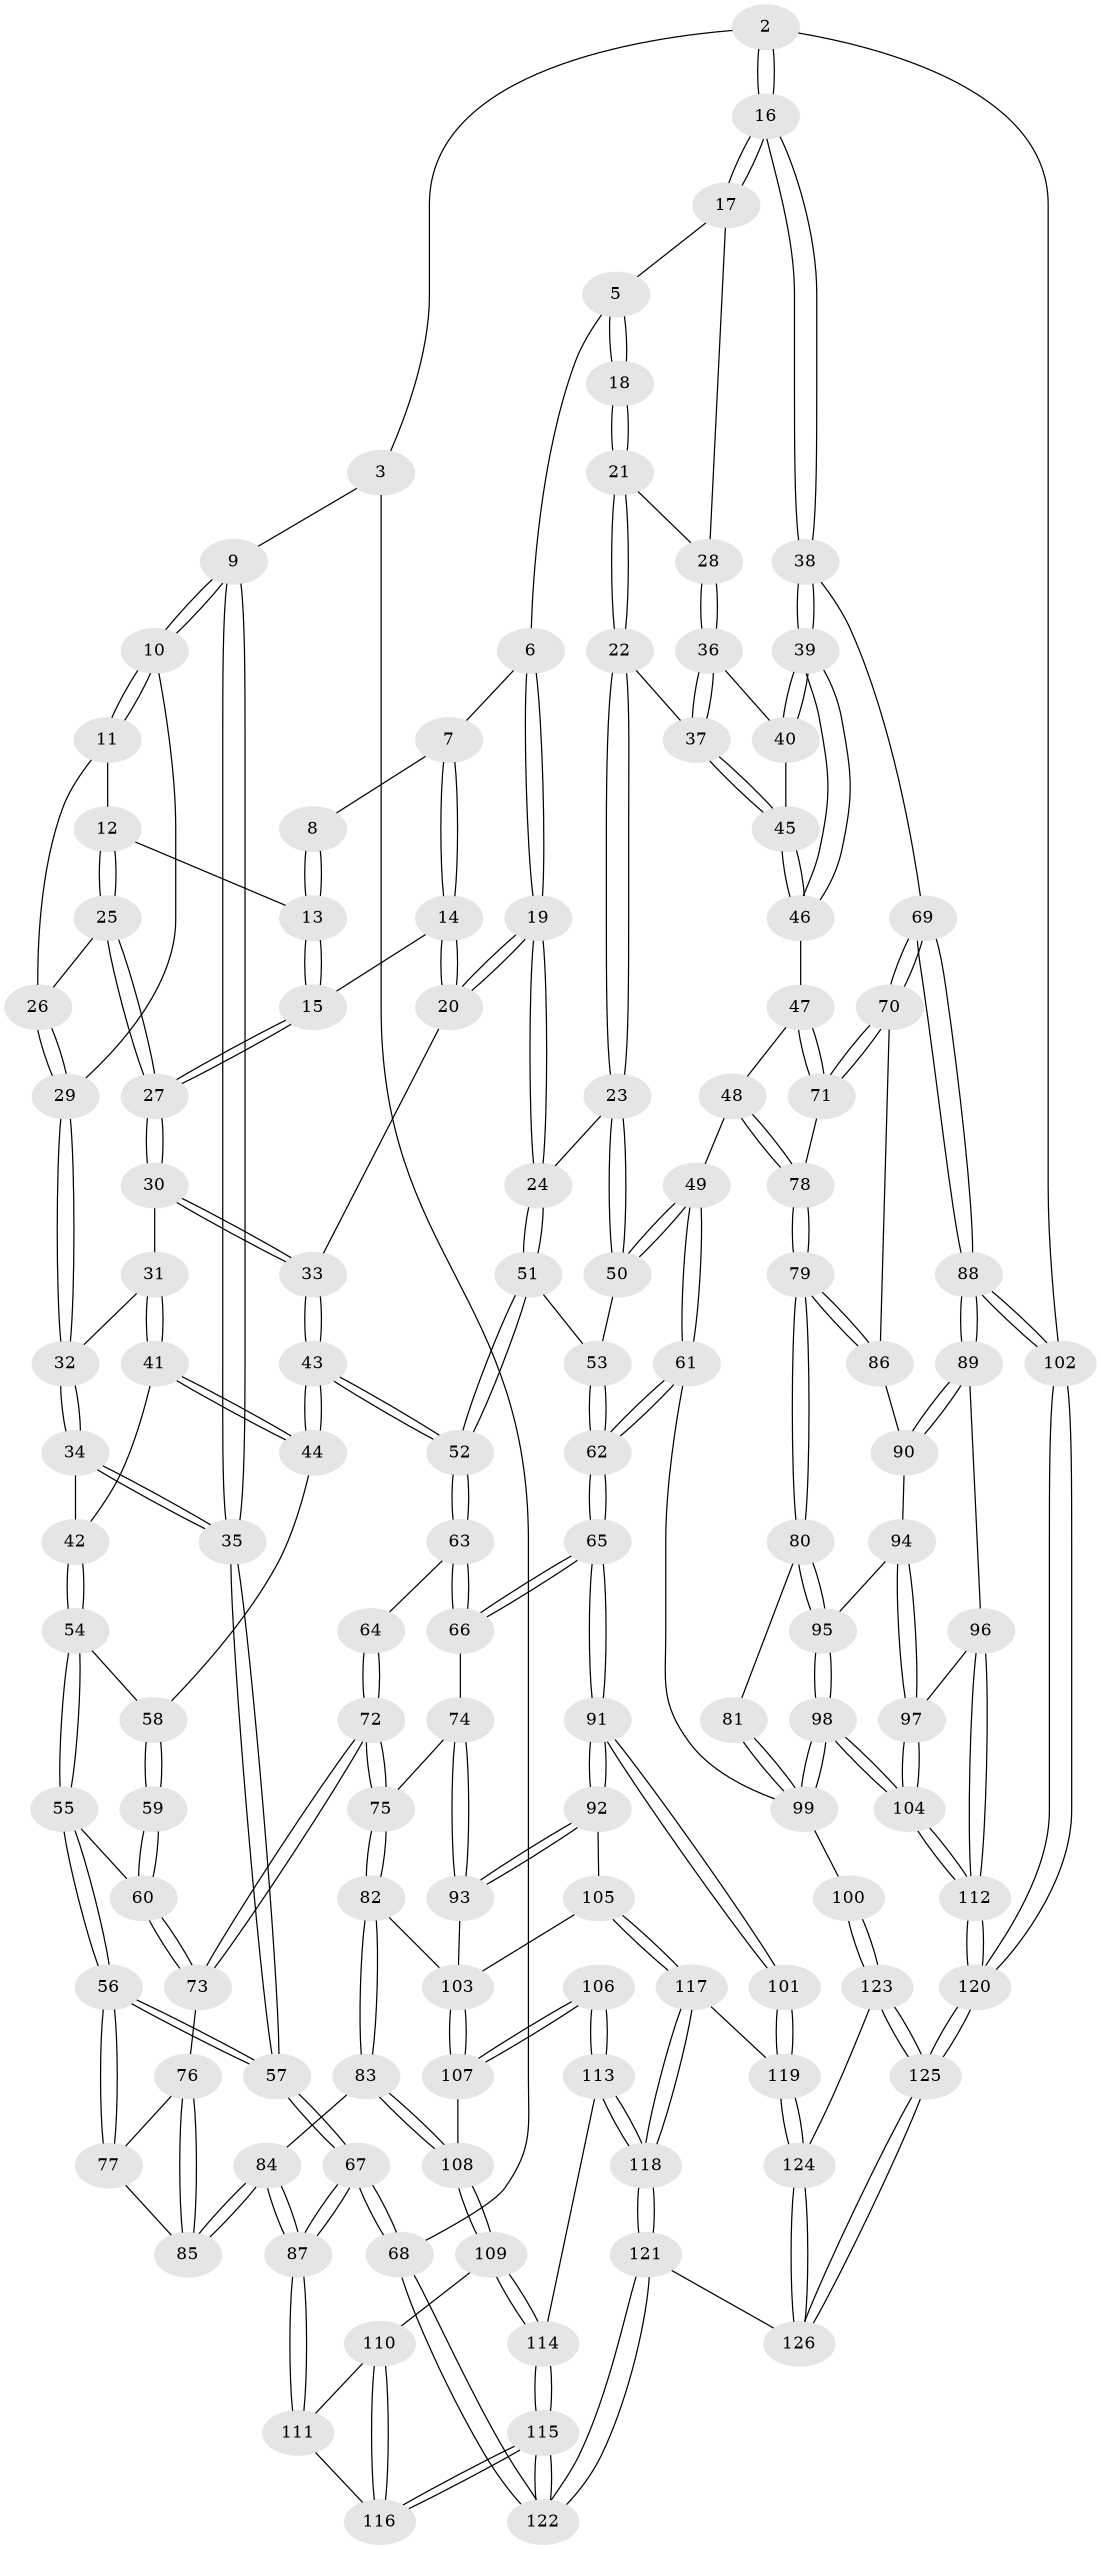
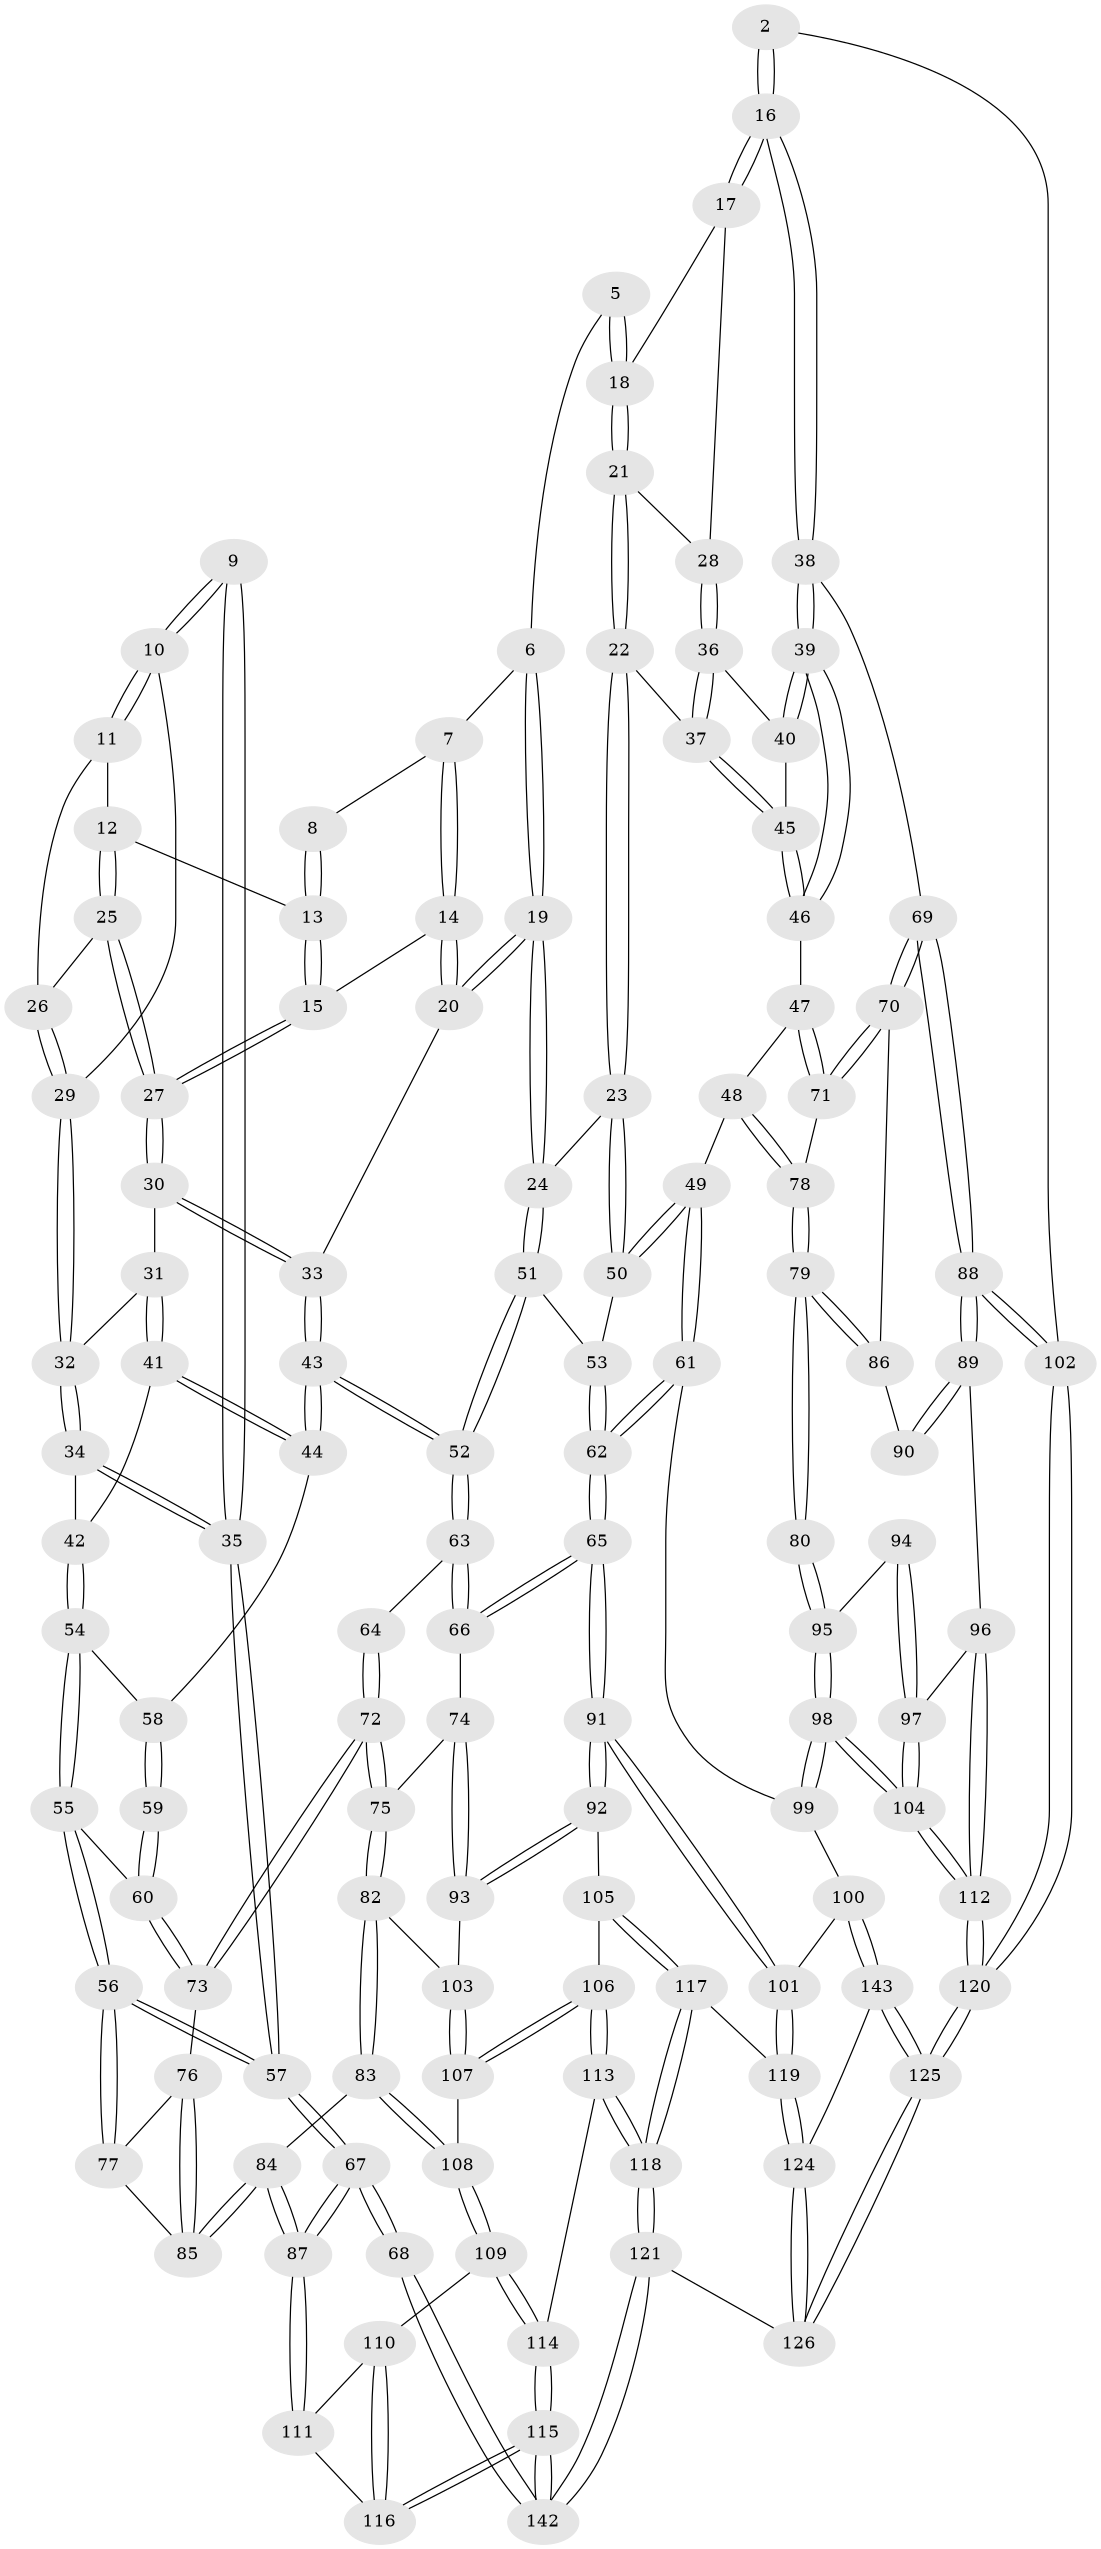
edge "17" -- "5": now "17" -- "18"
node "3": removed
edge "90" -- "94": removed
node "81": removed
edge "105" -- "103": now "105" -- "106"
edge "100" -- "101": added
node "123": label "123" -> "143"
node "122": label "122" -> "142"
